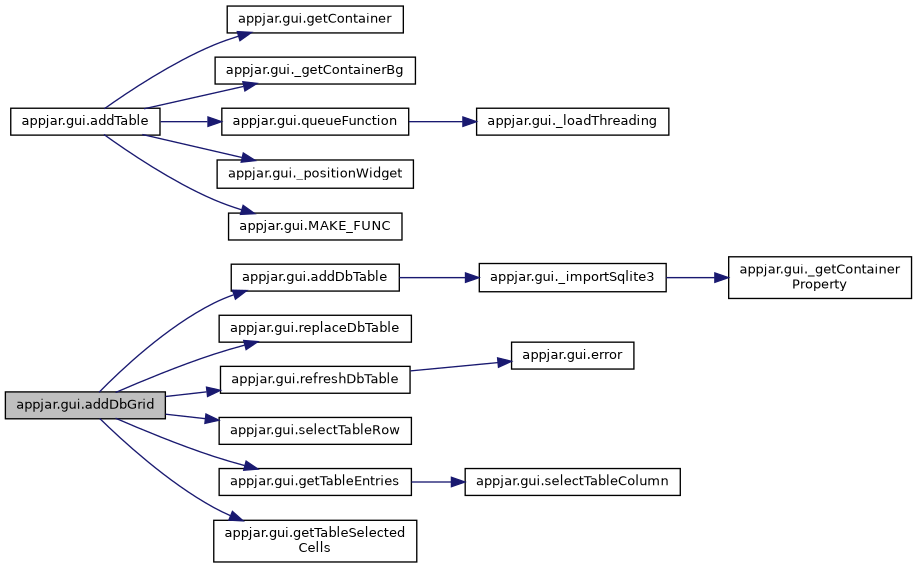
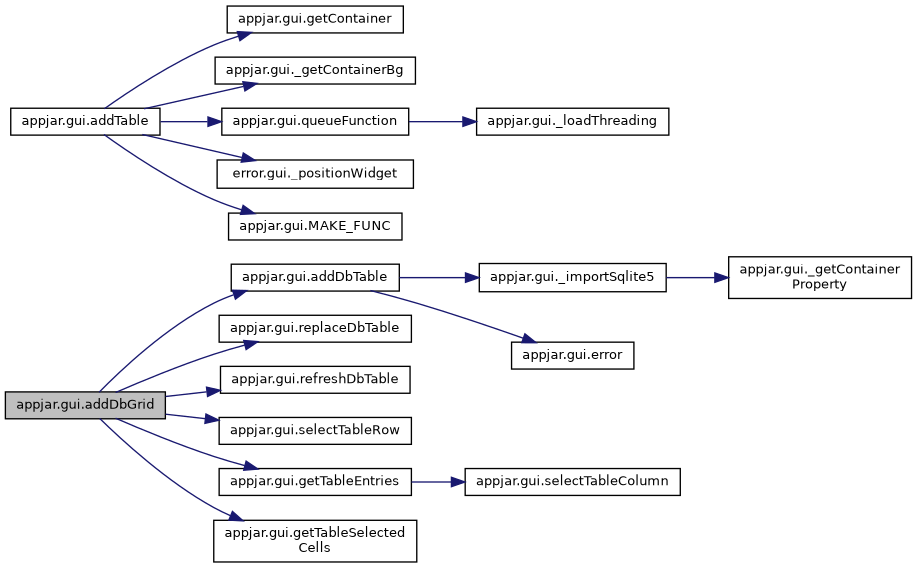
node "appjar.gui._positionWidget": label "appjar.gui._positionWidget" -> "error.gui._positionWidget"
node "appjar.gui._importSqlite3": label "appjar.gui._importSqlite3" -> "appjar.gui._importSqlite5"
edge "appjar.gui.refreshDbTable" -> "appjar.gui.error": now "appjar.gui.addDbTable" -> "appjar.gui.error"
